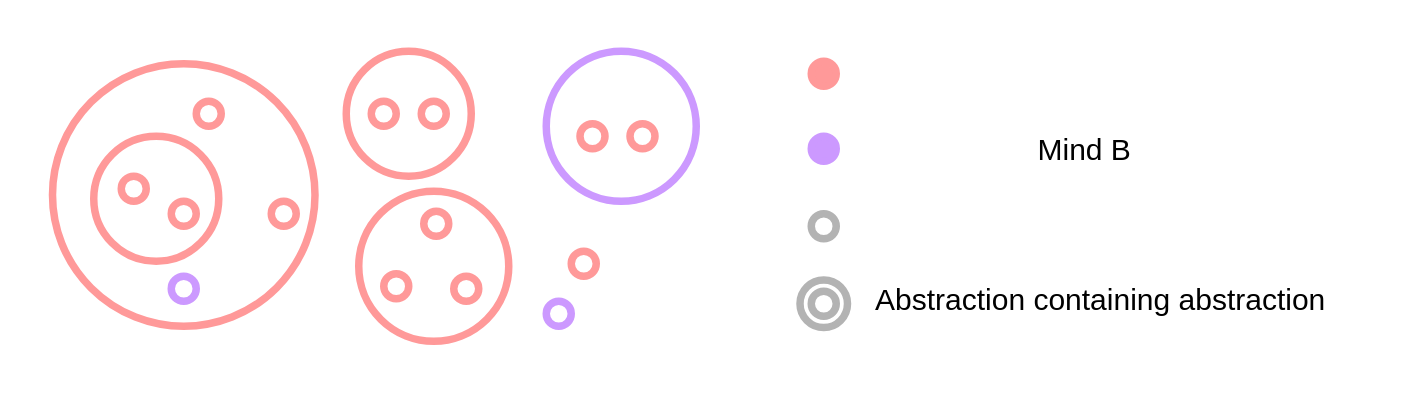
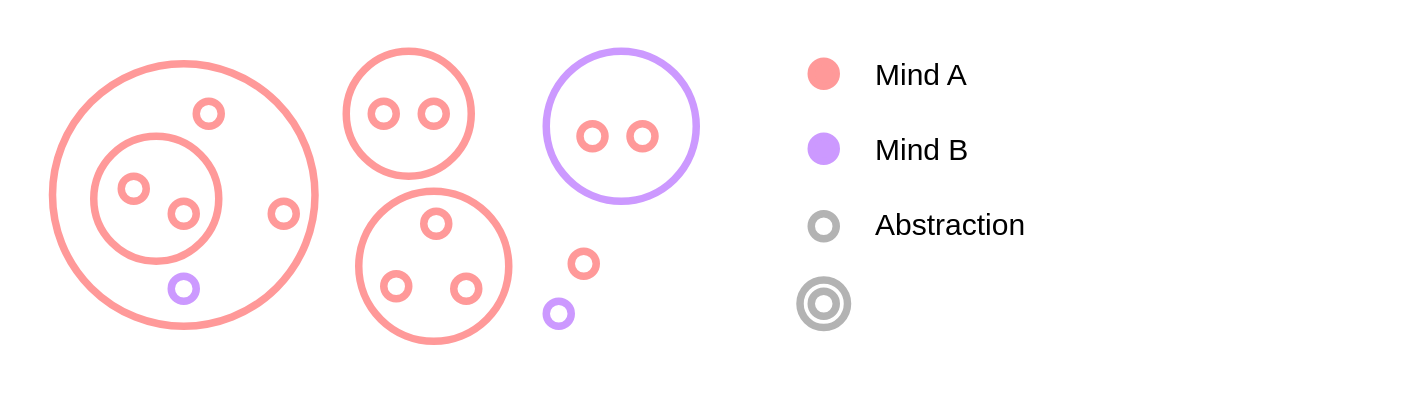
node "Mind A": added
node "Mind B": moved (1096, 151) -> (934, 151)
node "Abstraction": added
node "Abstraction containing abstraction": removed
